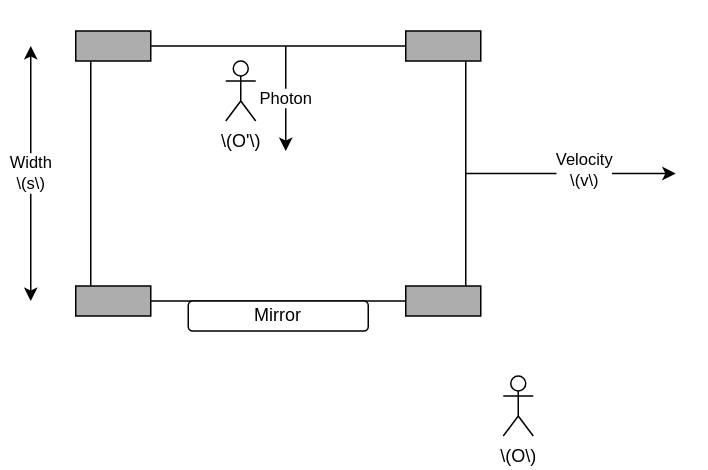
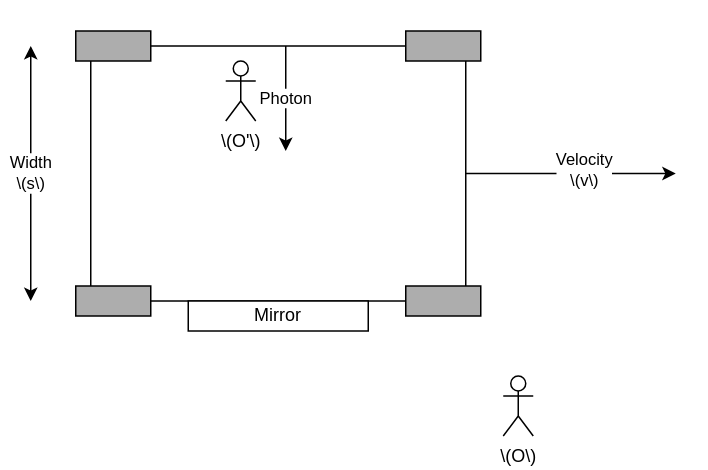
node "Mirror": shape rounded rectangle -> rectangle
